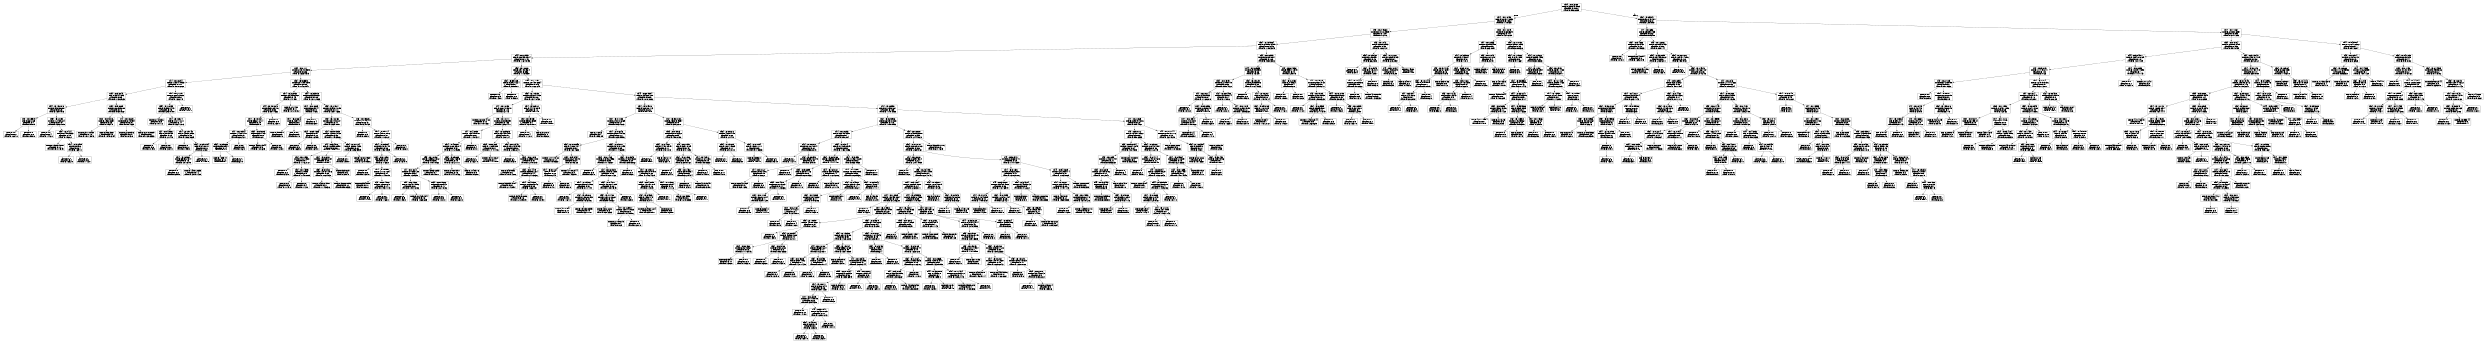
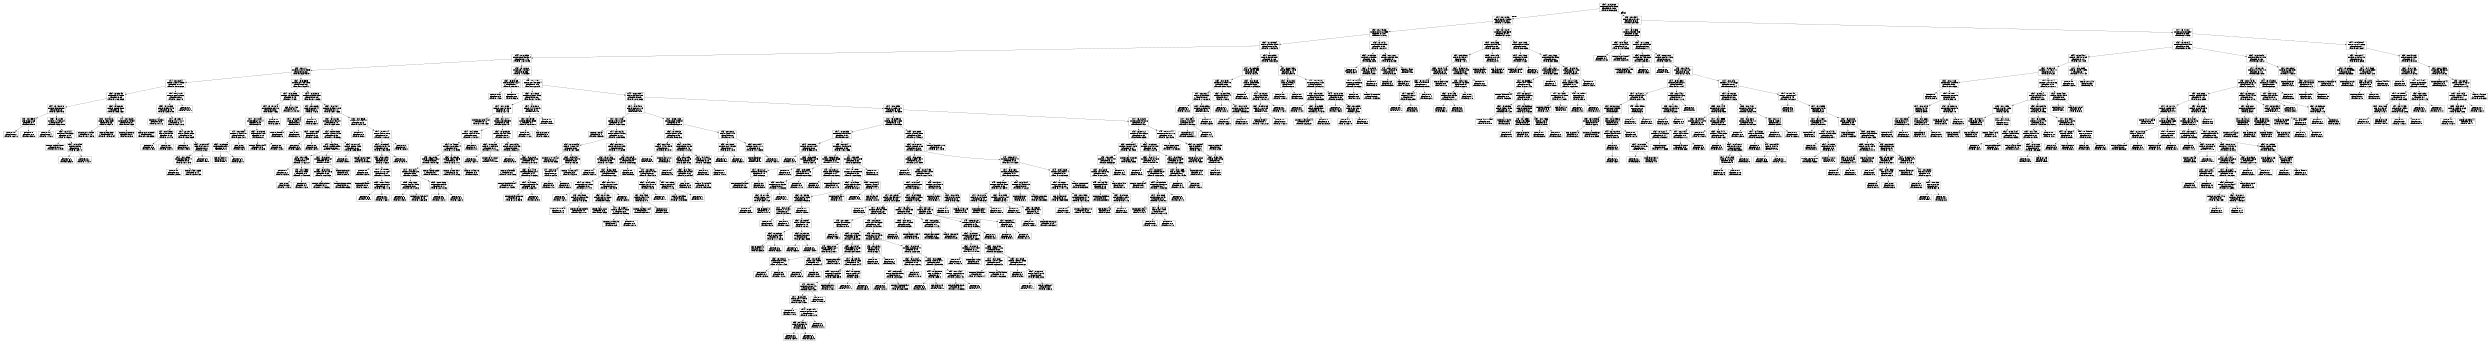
edge "mse = 0.0 samples = 2 value = 61.0" -> "mse = 487.6875 samples = 4 value = 110.75": now "X[1] <= 1.1582 mse = 875.1389 samples = 6 value = 94.1667" -> "mse = 487.6875 samples = 4 value = 110.75"
edge "X[8] <= 1.8697 mse = 49780.6667 samples = 21 value = 1648.0" -> "X[3] <= 0.6054 mse = 49938.7368 samples = 19 value = 1670.0": now "mse = 0.0 samples = 7 value = 1035.0" -> "X[3] <= 0.6054 mse = 49938.7368 samples = 19 value = 1670.0"
